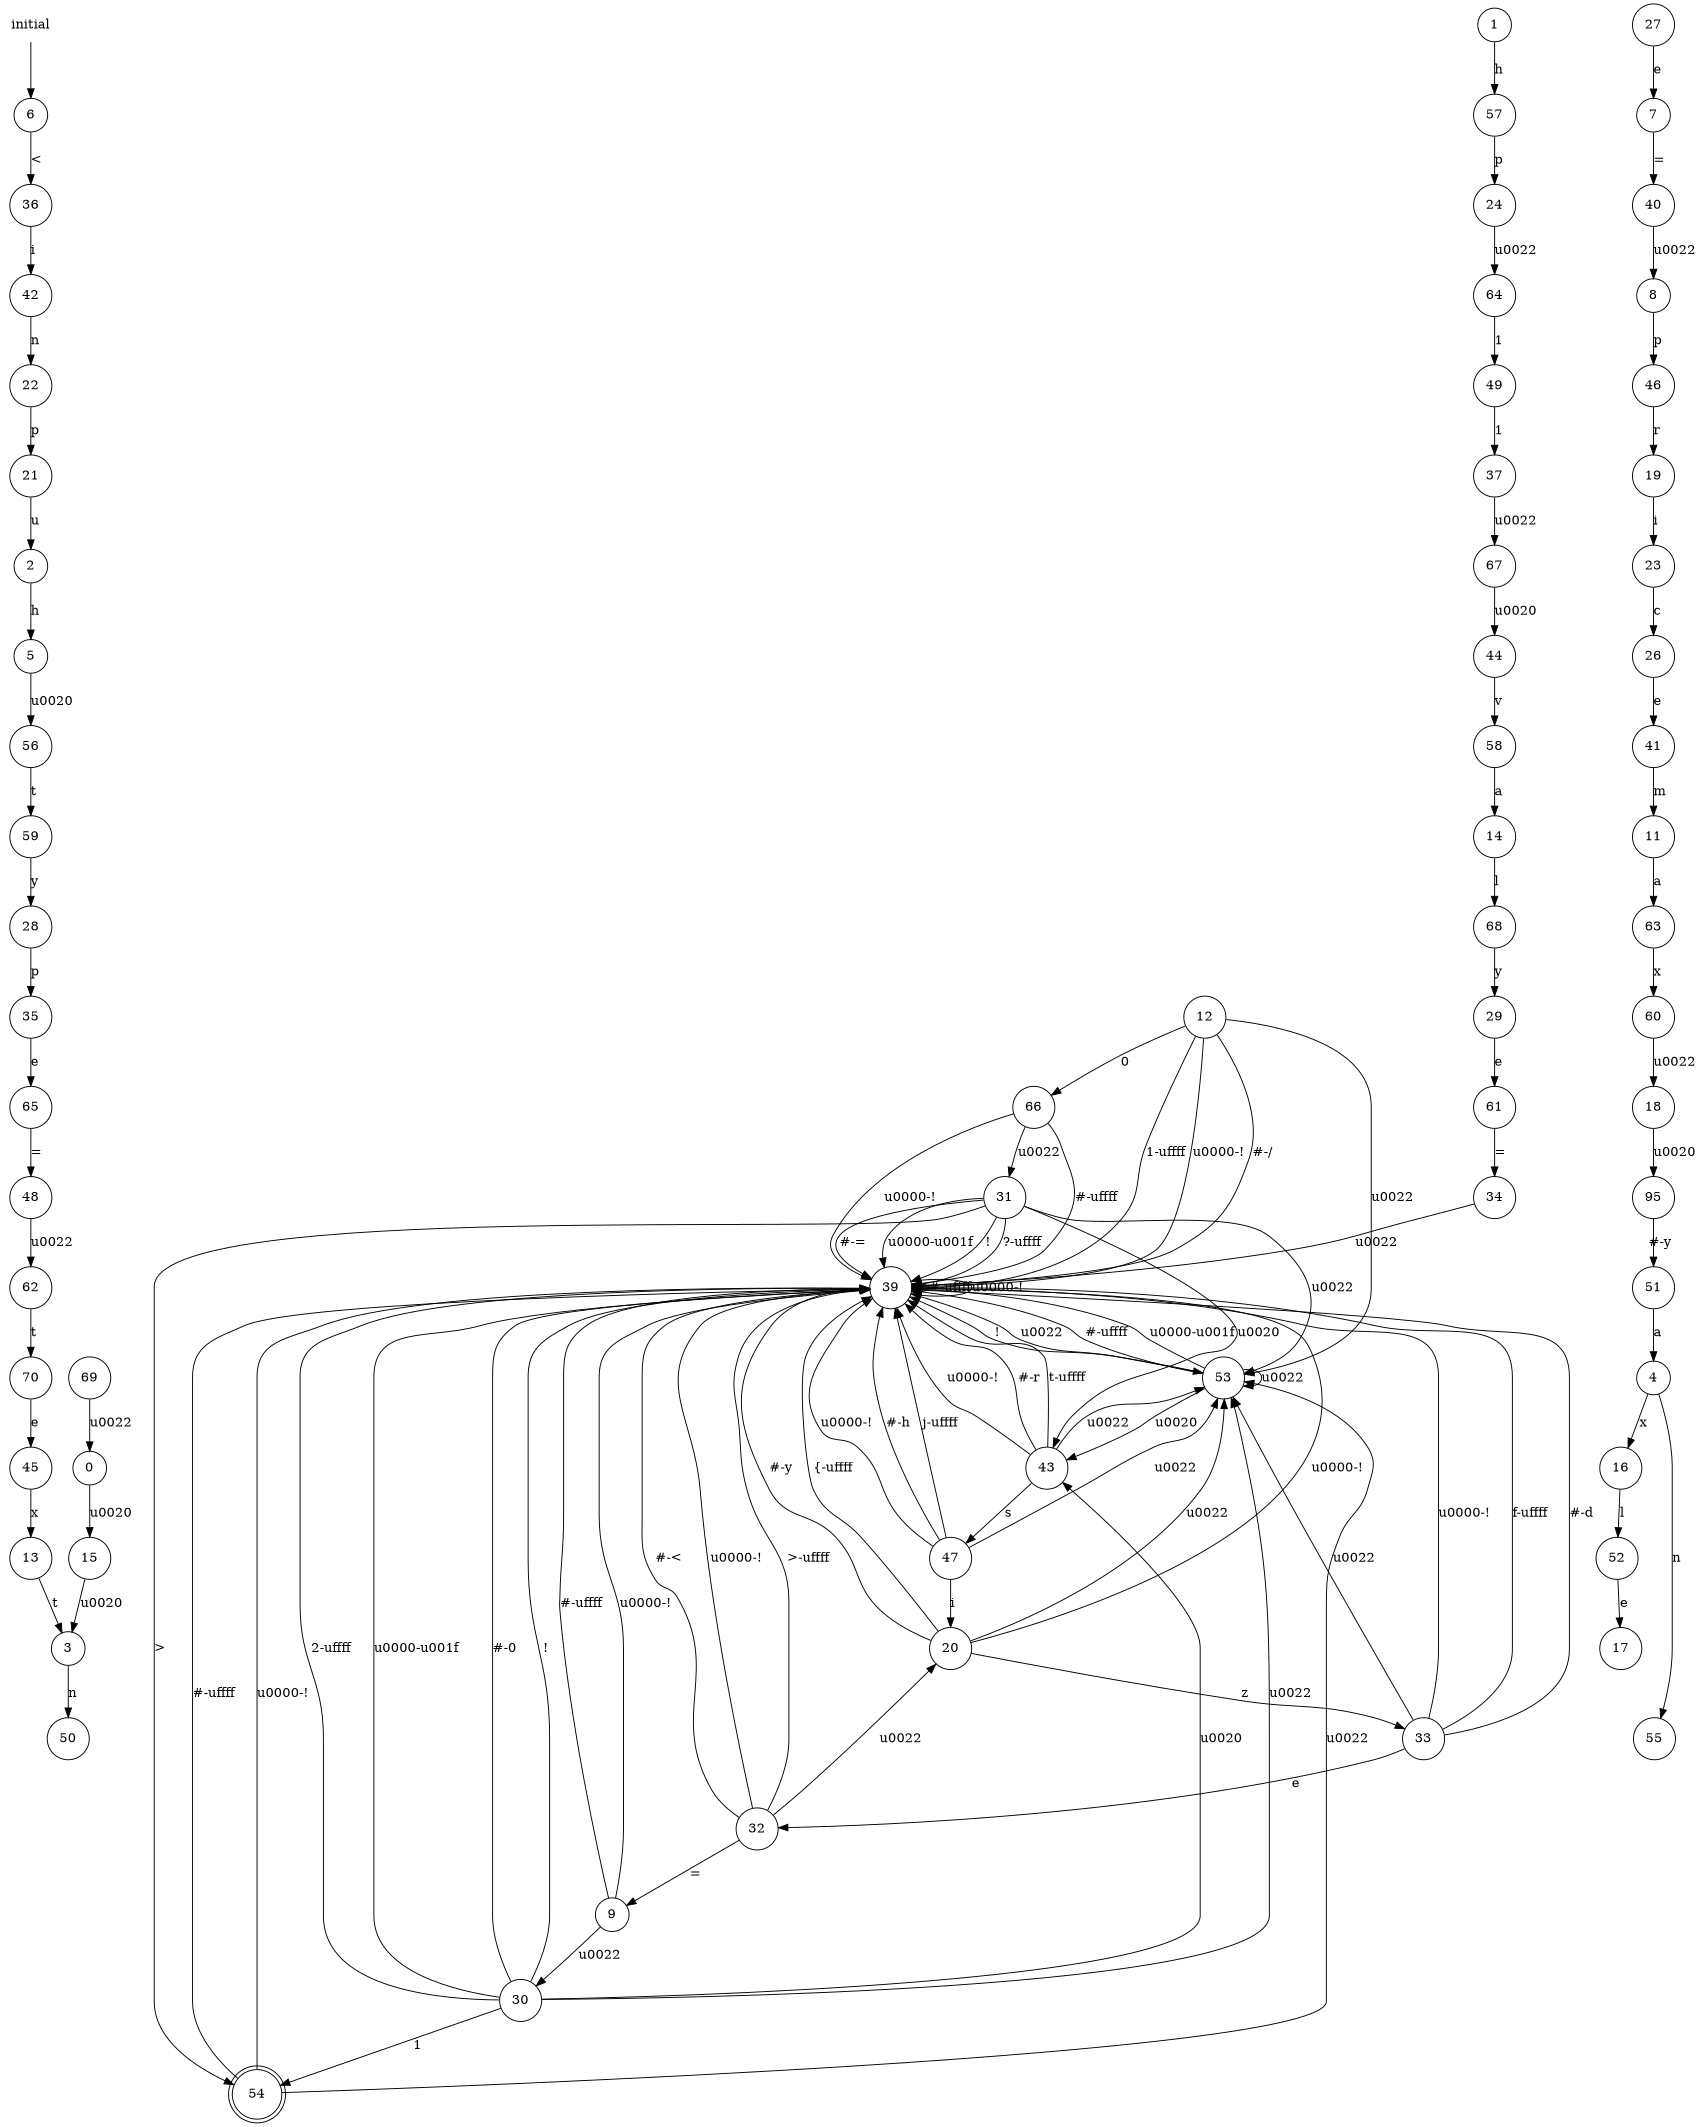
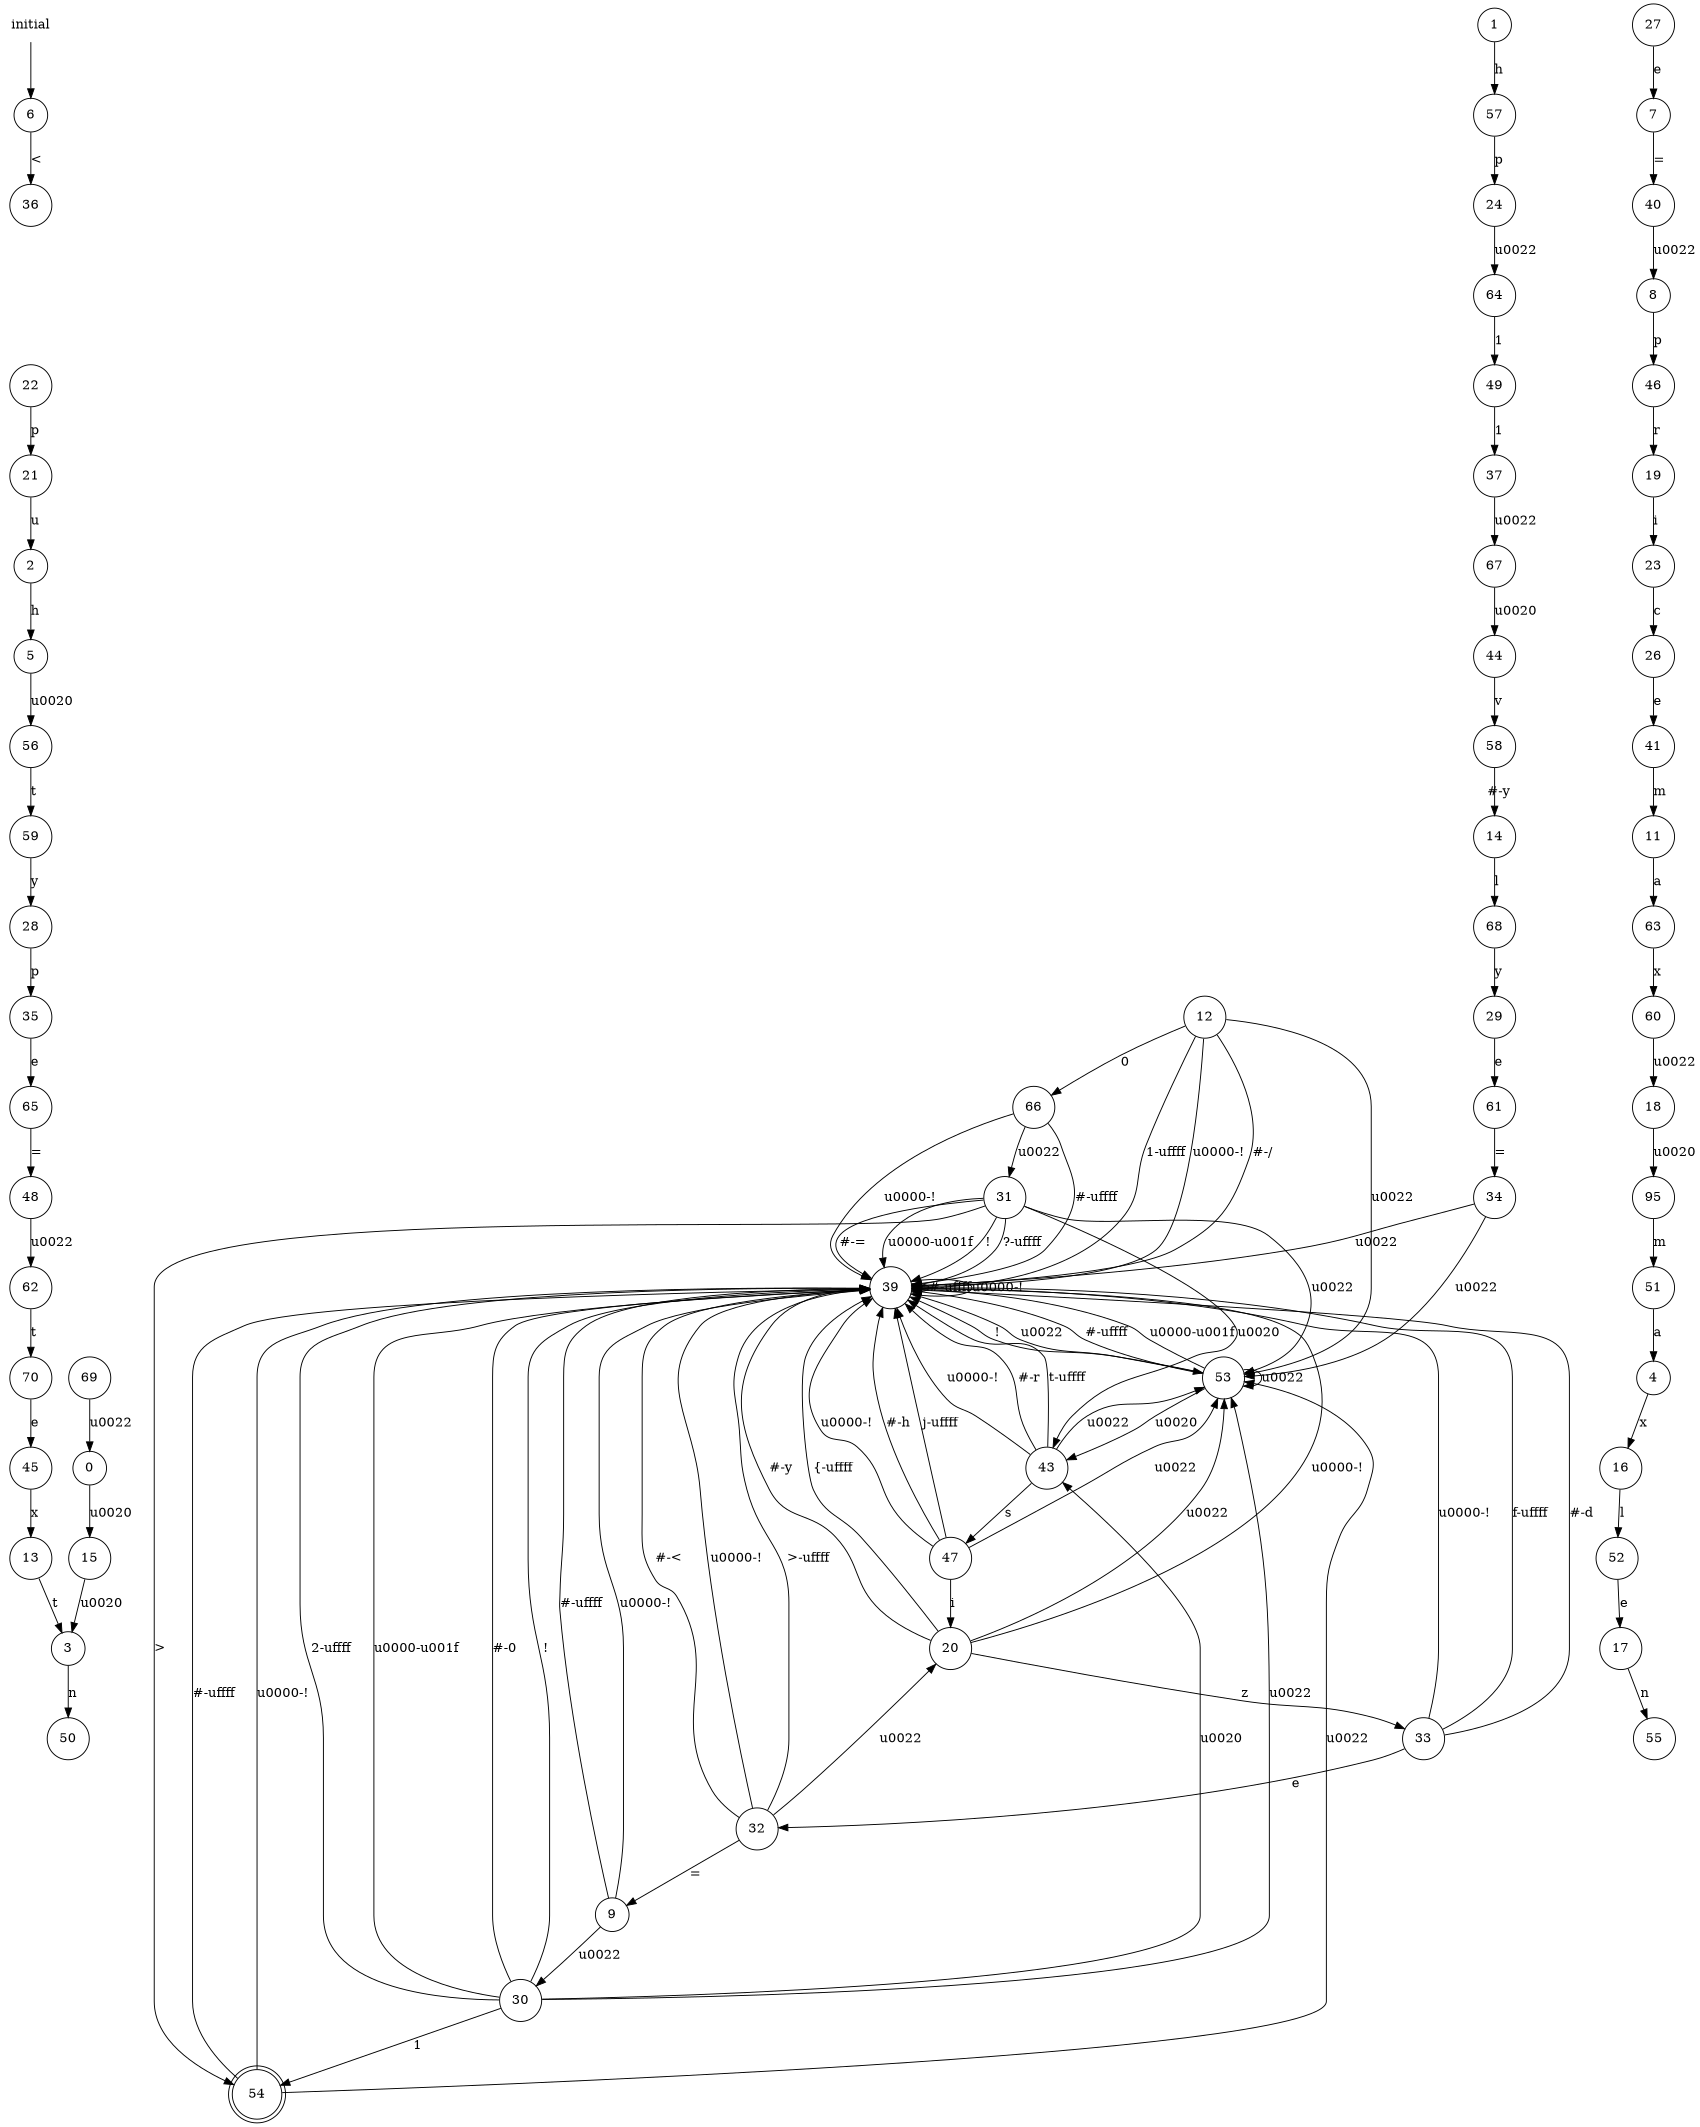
node "42": removed
edge "58" -> "14": label "a" -> "#-y"
edge "95" -> "51": label "#-y" -> "m"
edge "4" -> "55": now "17" -> "55"
edge "33" -> "53": now "34" -> "53"
